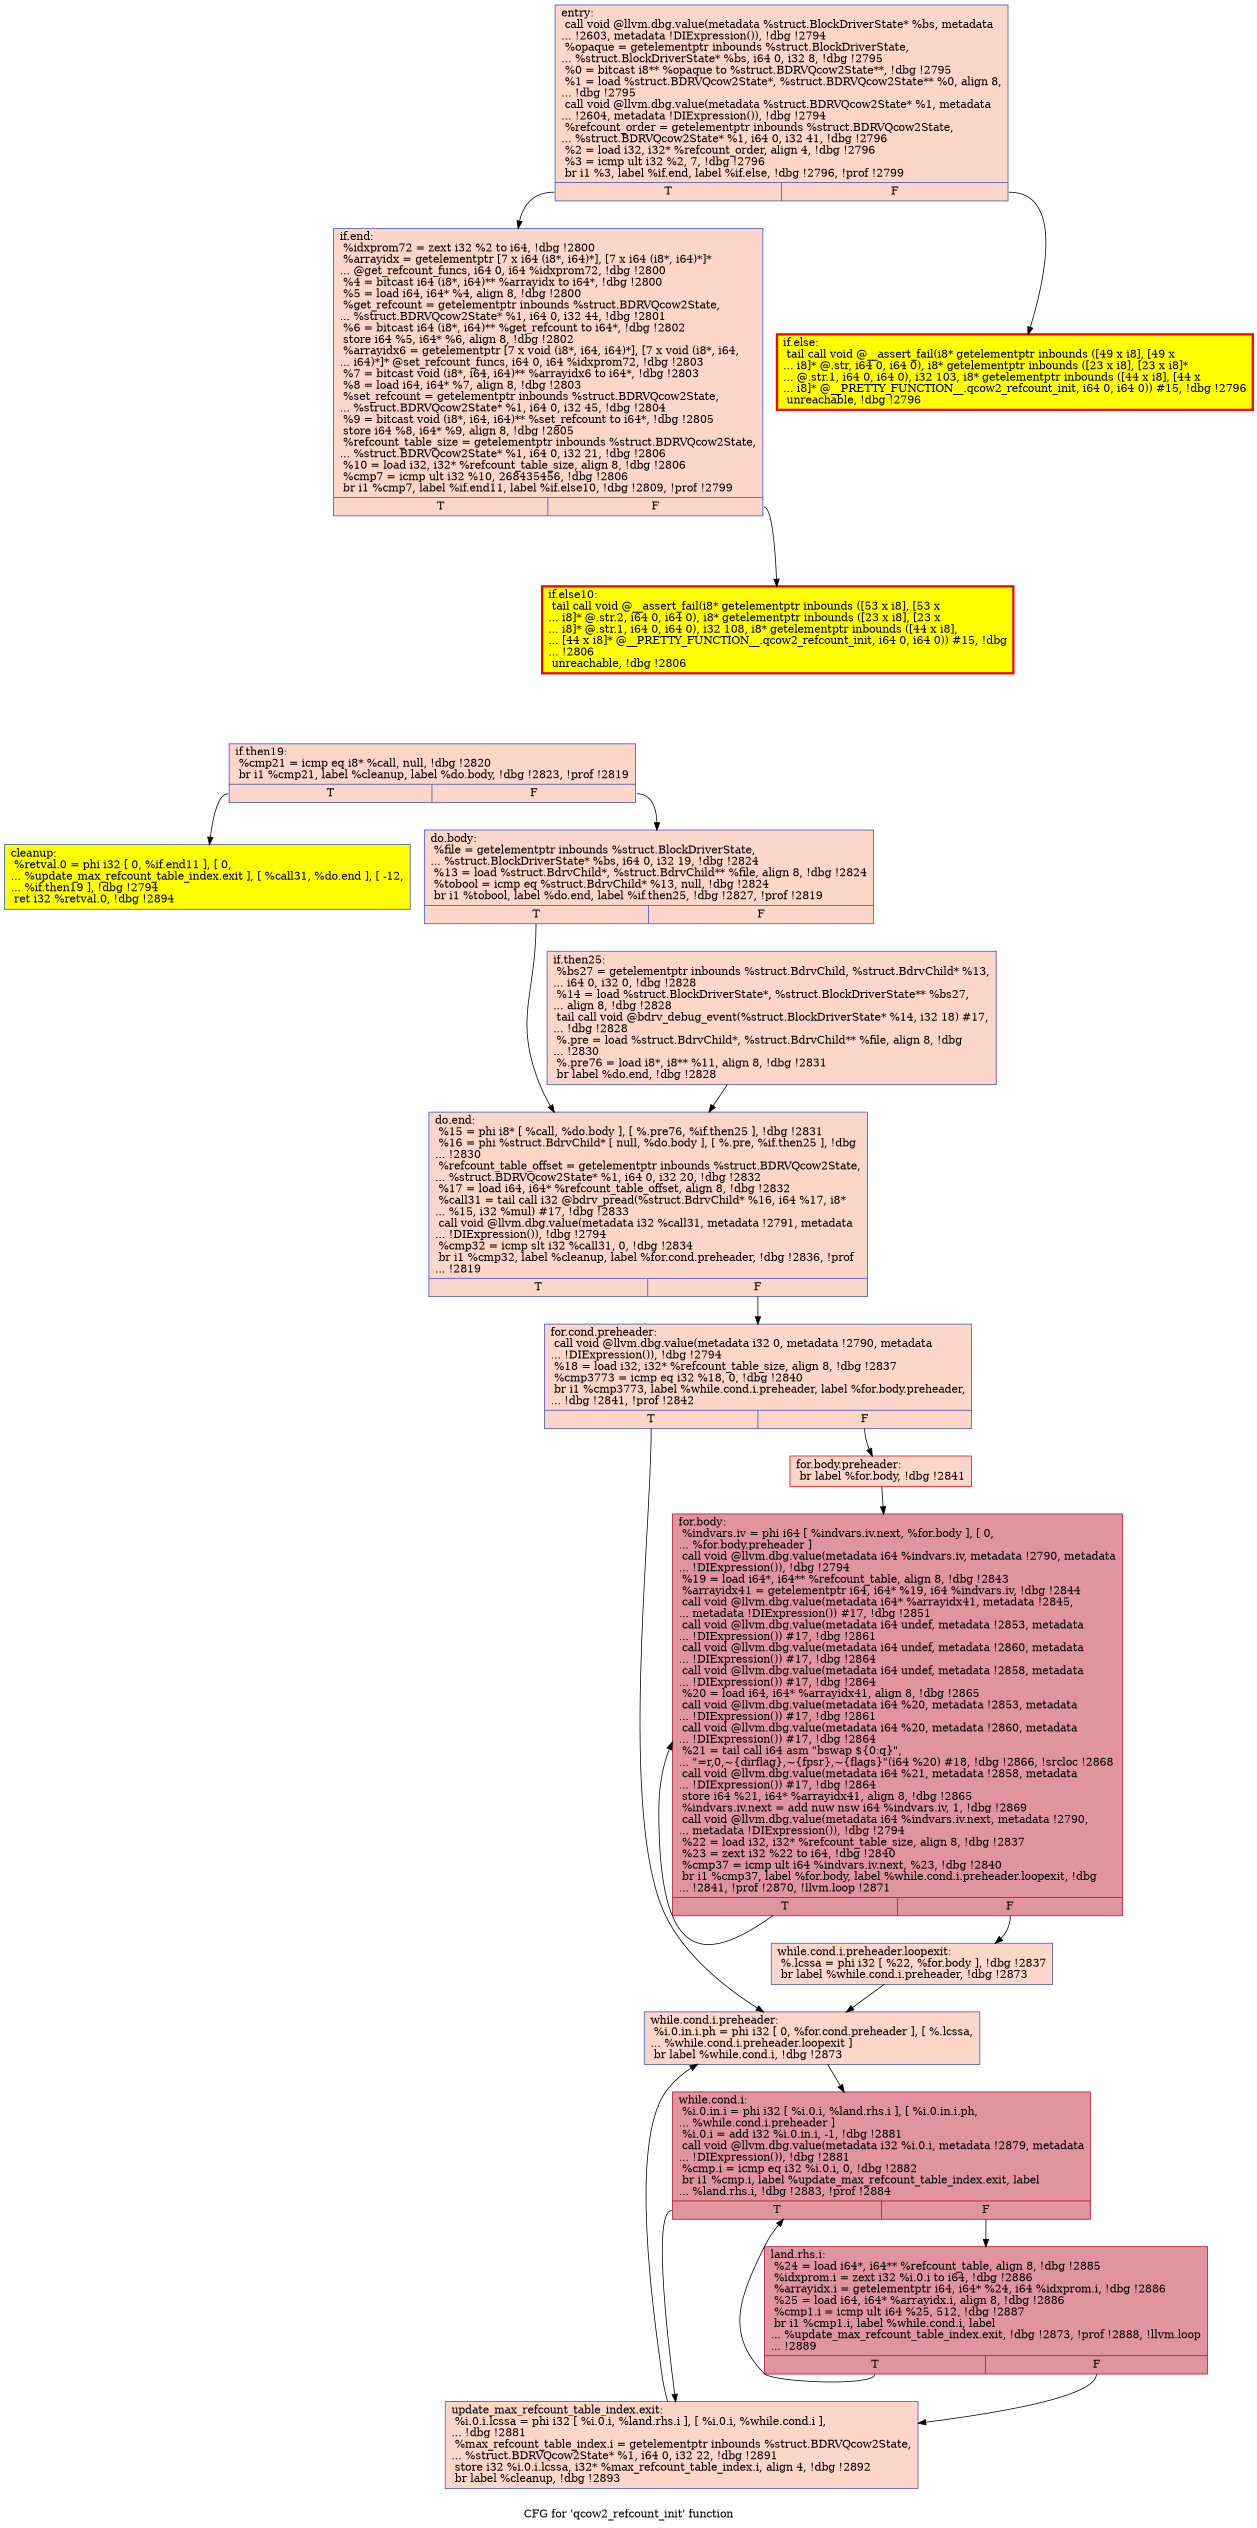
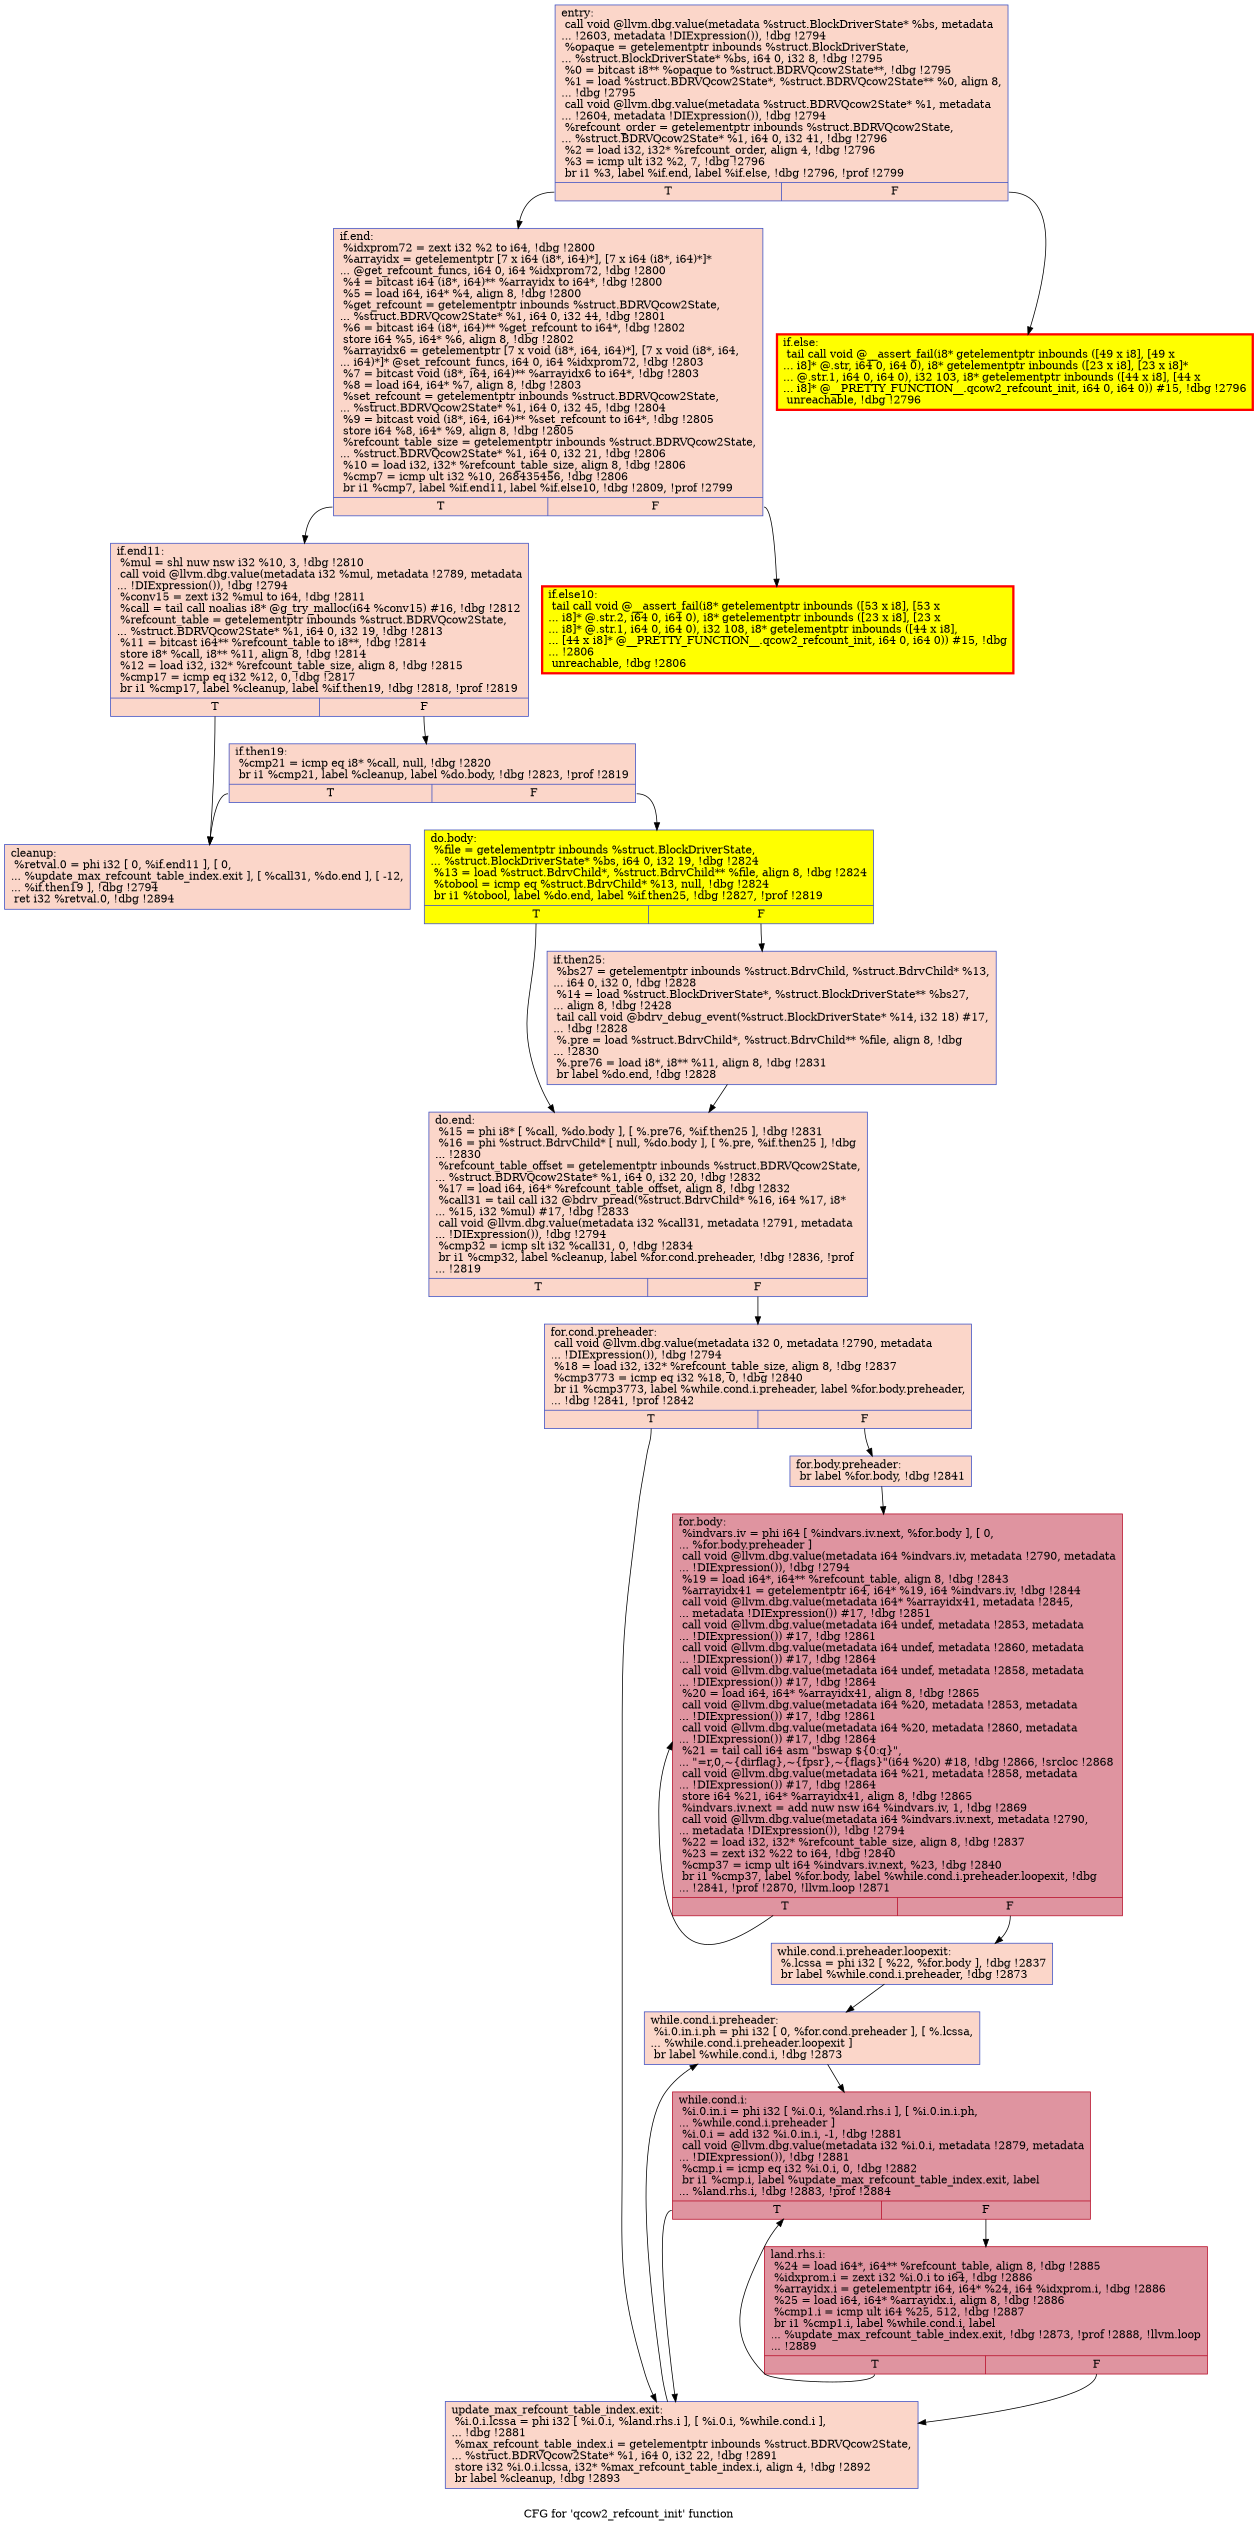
node "if.end11:": added
node "cleanup:": fillcolor yellow -> #f6a38570
node "do.body:": fillcolor #f6a38570 -> yellow
edge "do.body:" -> "if.then25:": added
node "if.then25:": text "... align 8, !dbg !2828" -> "... align 8, !dbg !2428"
node "for.body.preheader:": color red -> #3d50c3ff
edge "for.cond.preheader:" -> "while.cond.i.preheader:": now "for.cond.preheader:" -> "update_max_refcount_table_index.exit:"
